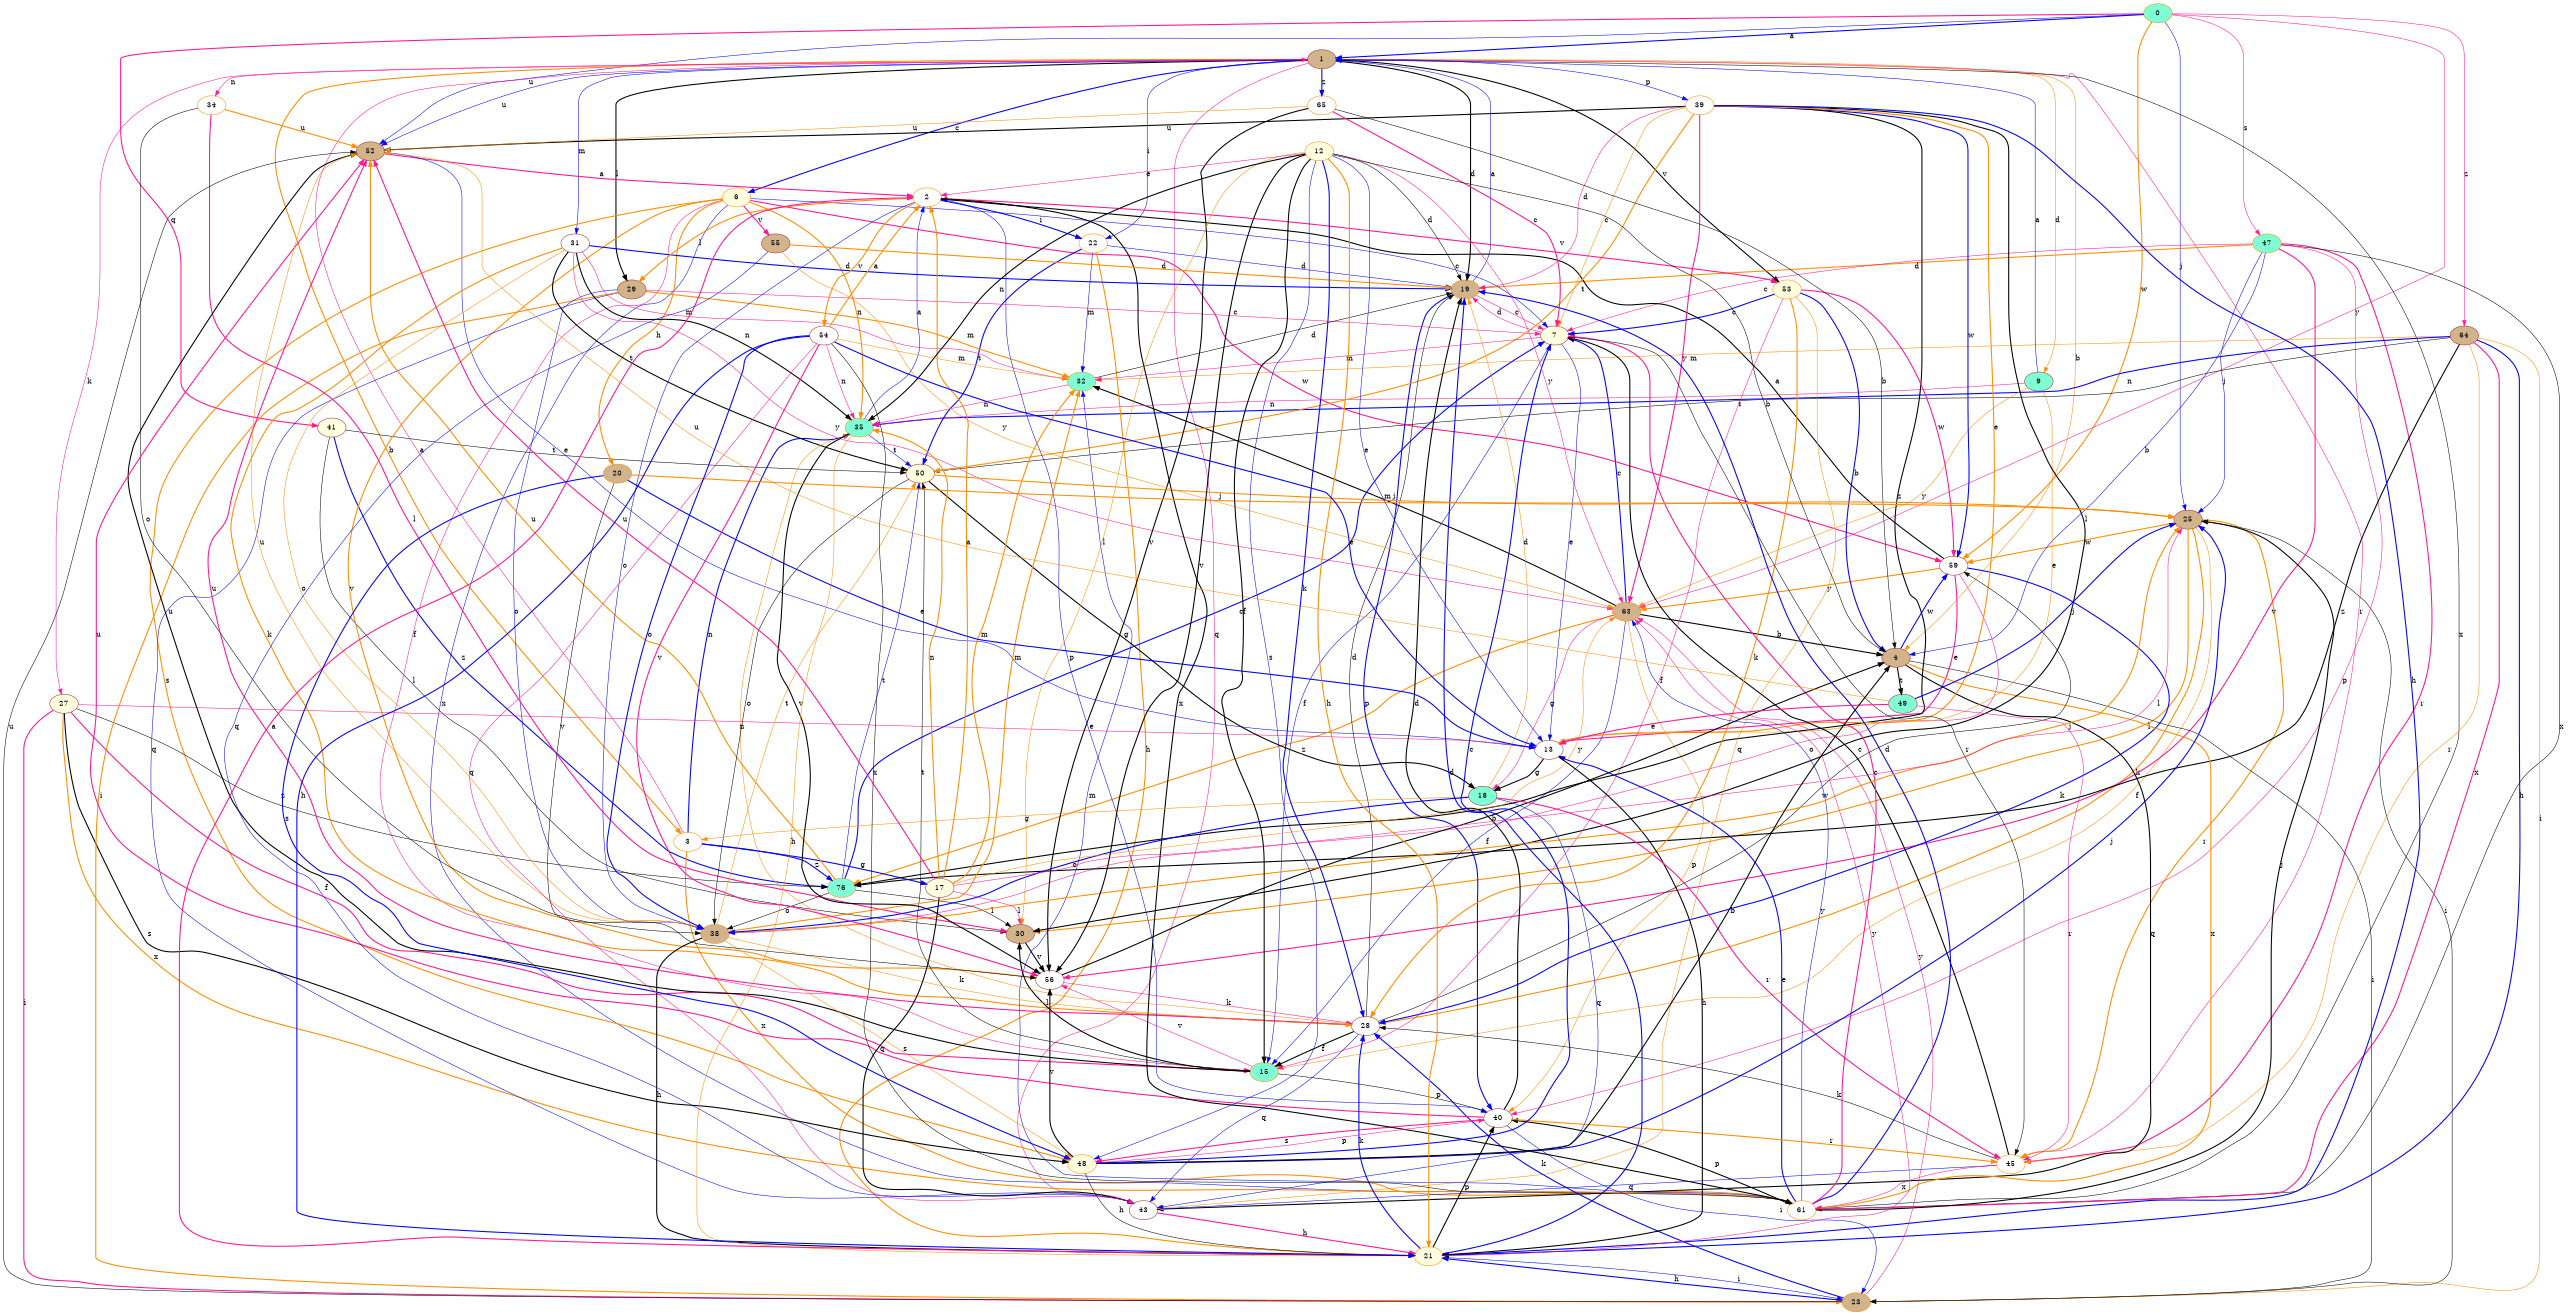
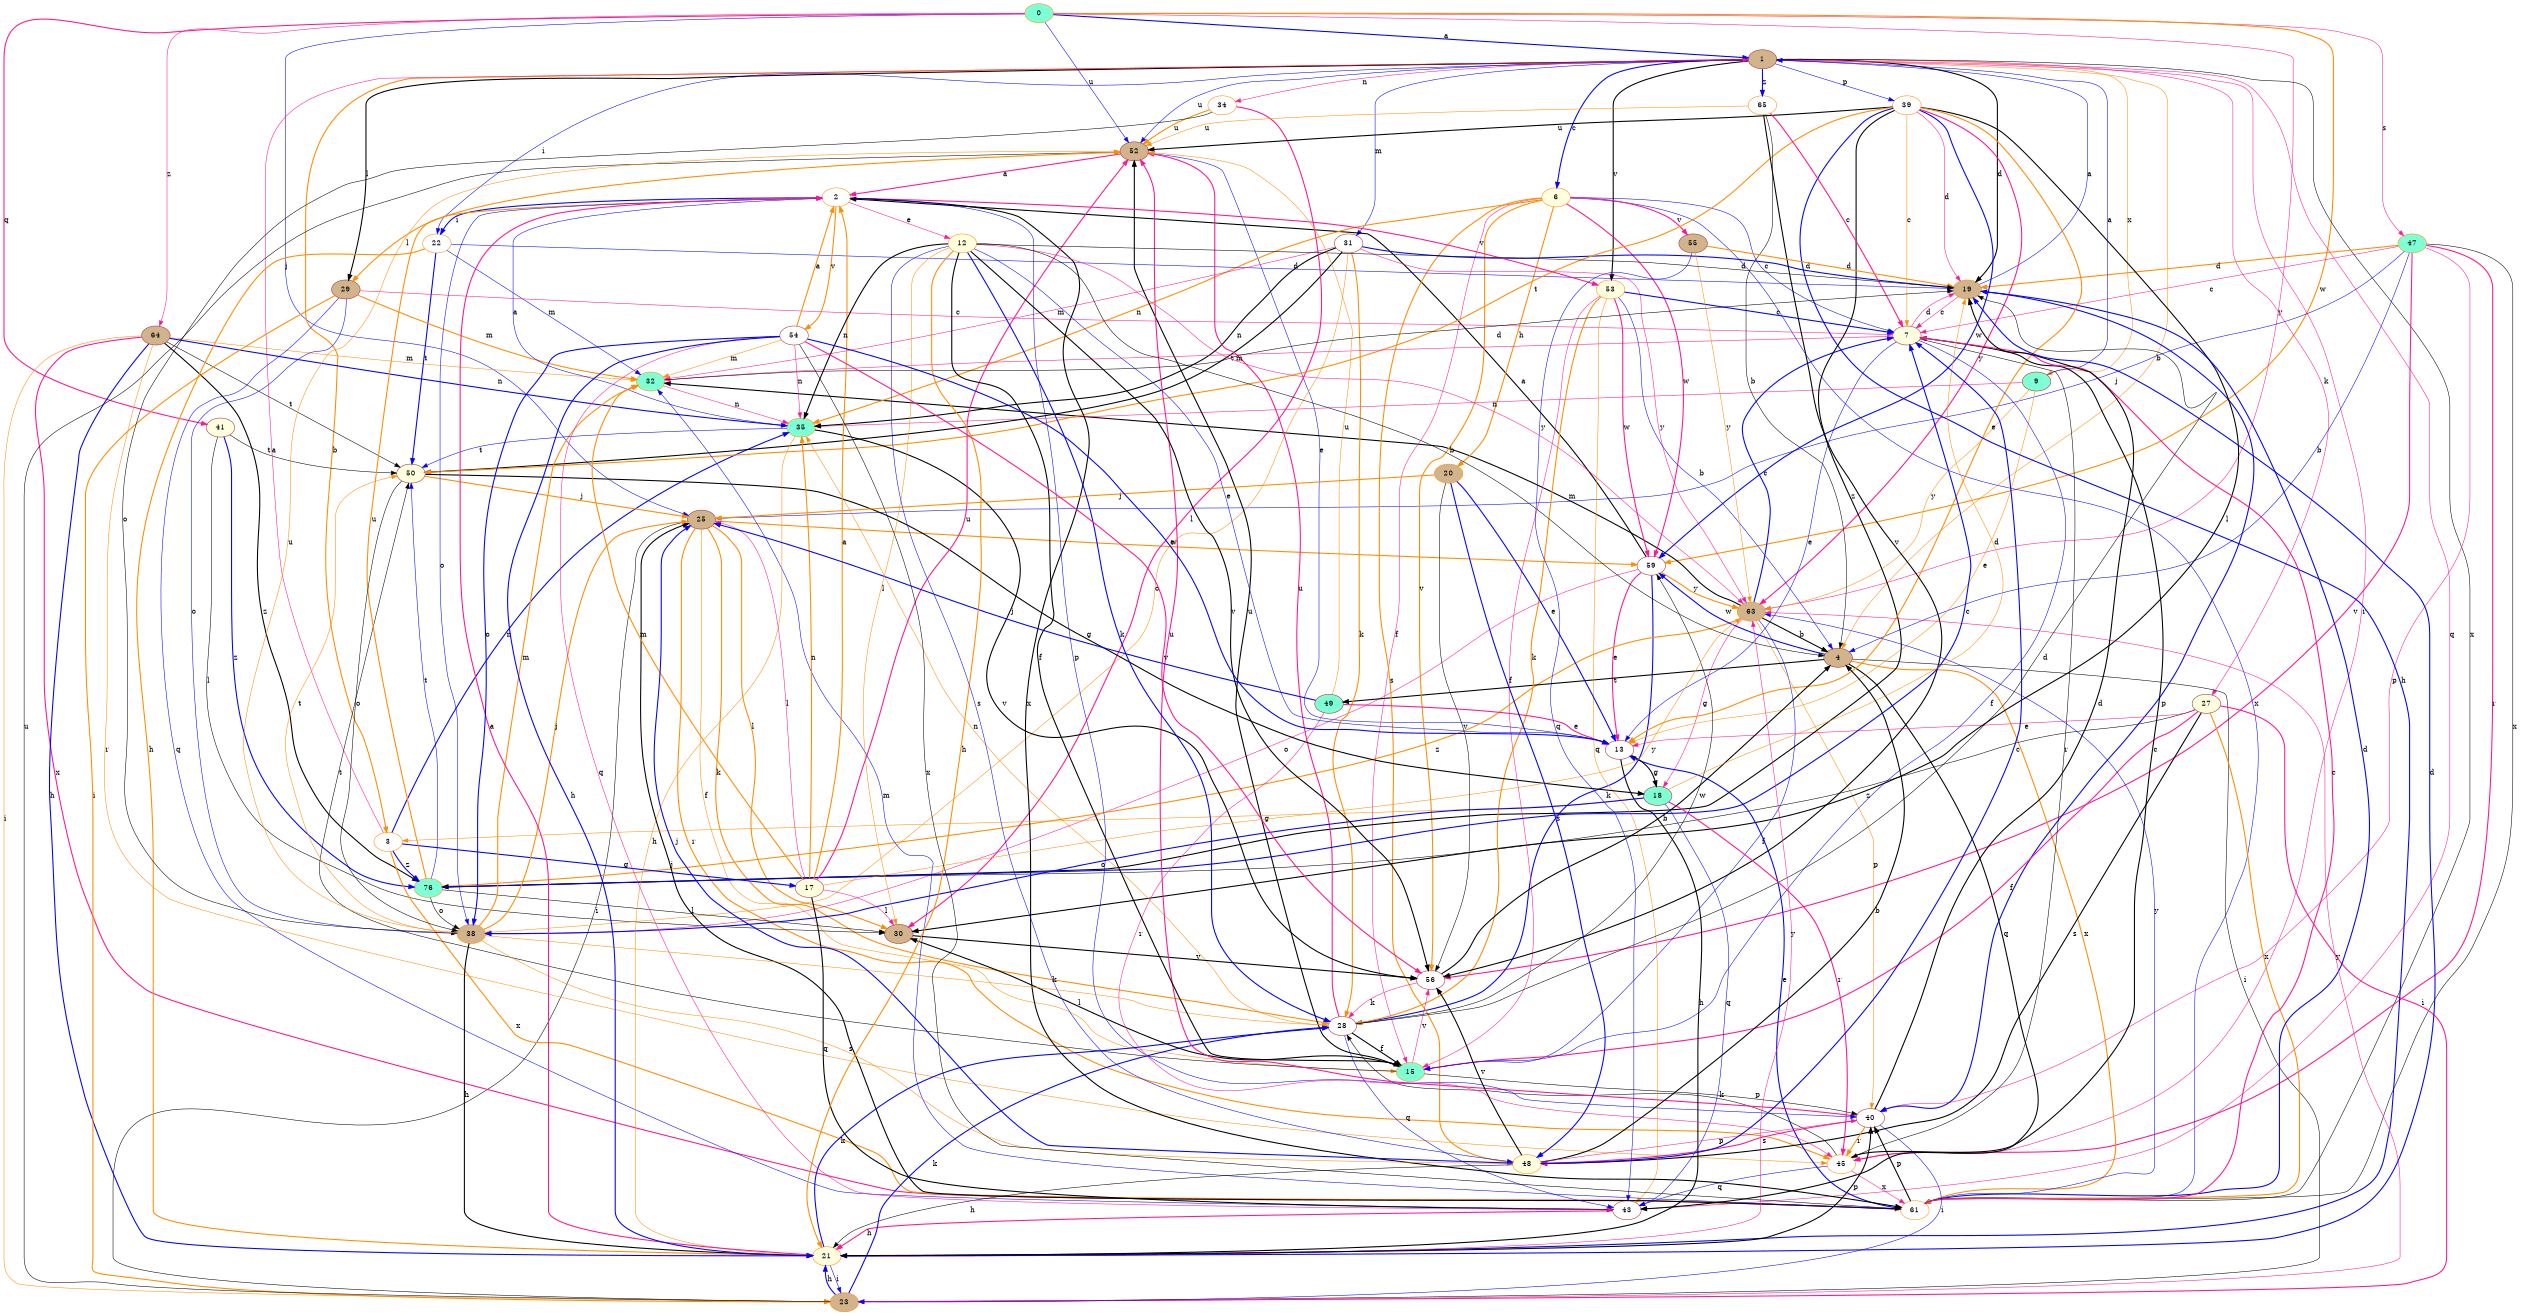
edge "12" -> "2": reversed
edge "1" -> "9": label "d" -> "x"
edge "53" -> "4": style bold -> solid
